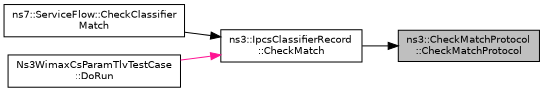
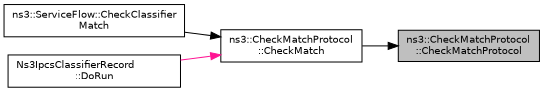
node "ns7::ServiceFlow::CheckClassifier Match": label "ns7::ServiceFlow::CheckClassifier Match" -> "ns3::ServiceFlow::CheckClassifier Match"
node "ns3::IpcsClassifierRecord ::CheckMatch": label "ns3::IpcsClassifierRecord ::CheckMatch" -> "ns3::CheckMatchProtocol ::CheckMatch"
node "Ns3WimaxCsParamTlvTestCase ::DoRun": label "Ns3WimaxCsParamTlvTestCase ::DoRun" -> "Ns3IpcsClassifierRecord ::DoRun"
